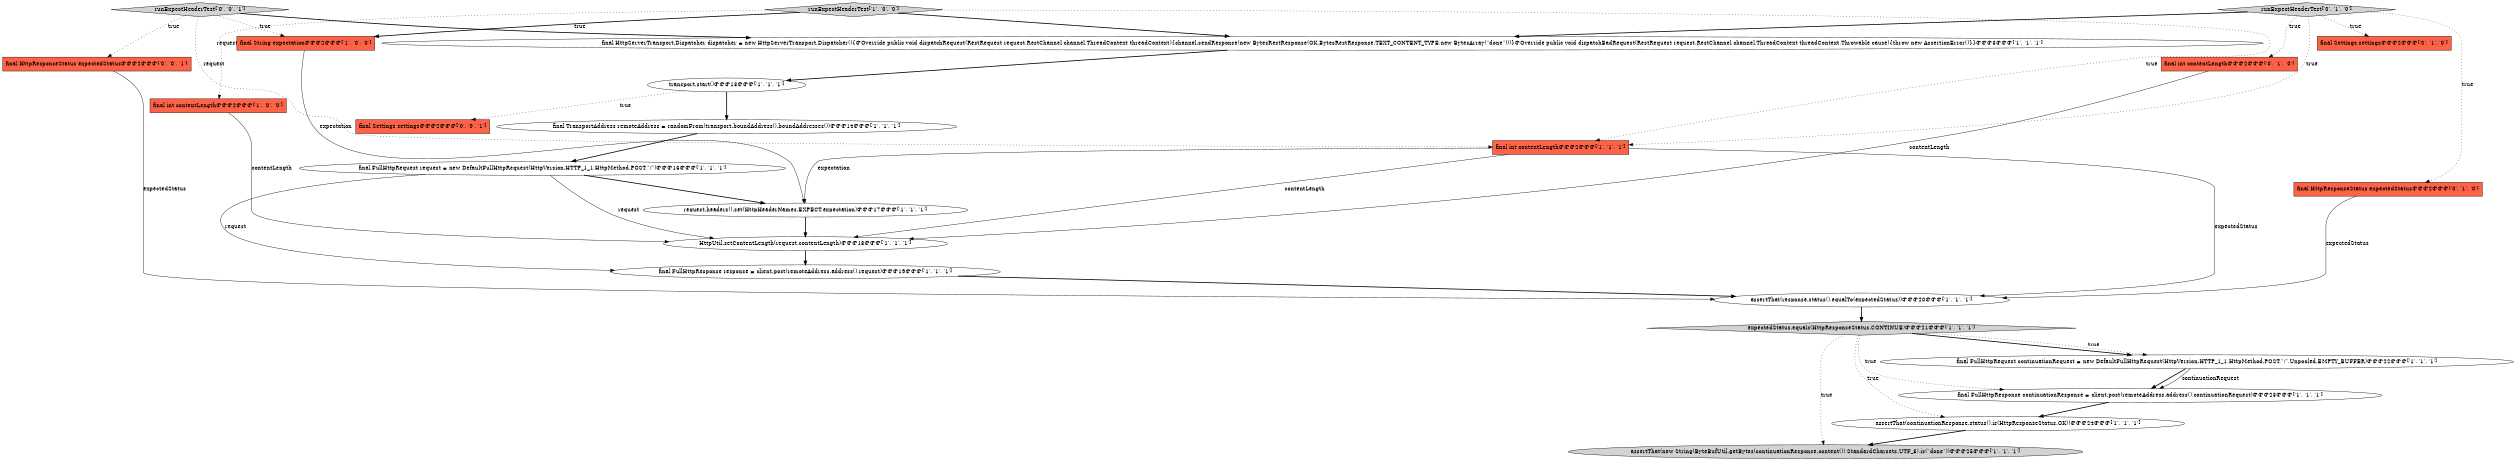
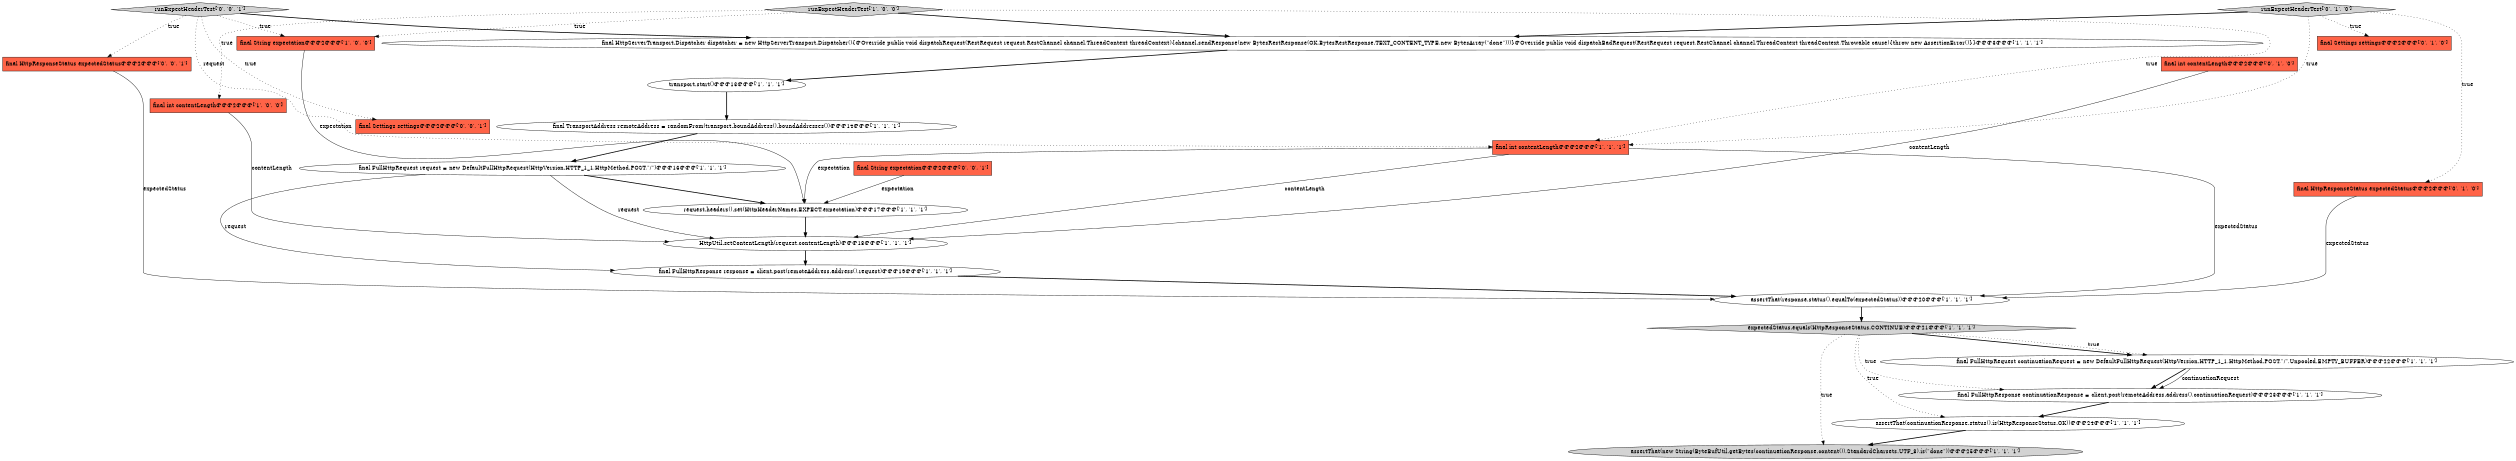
edge "runExpectHeaderTest['1', '0', '0']" -> "final String expectation@@@2@@@['1', '0', '0']": style bold -> dotted
edge "runExpectHeaderTest['0', '1', '0']" -> "final int contentLength@@@2@@@['0', '1', '0']": removed, label "true"
edge "runExpectHeaderTest['1', '0', '0']" -> "final int contentLength@@@2@@@['1', '0', '0']": label "request" -> "true"
edge "transport.start()@@@13@@@['1', '1', '1']" -> "final Settings settings@@@2@@@['0', '0', '1']": now "runExpectHeaderTest['0', '0', '1']" -> "final Settings settings@@@2@@@['0', '0', '1']"
node "final String expectation@@@2@@@['0', '0', '1']": added
